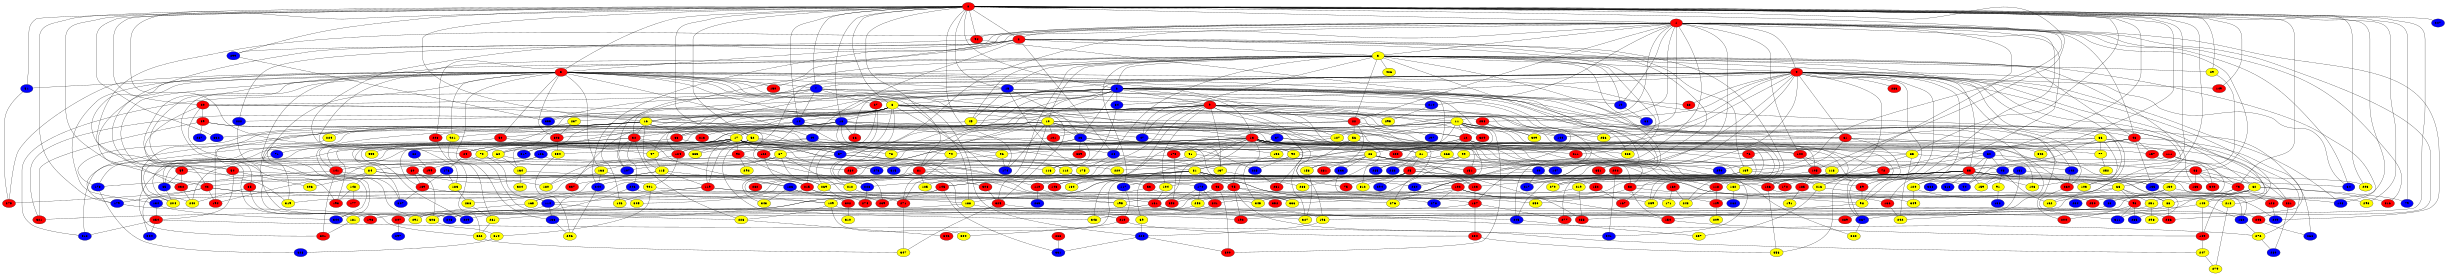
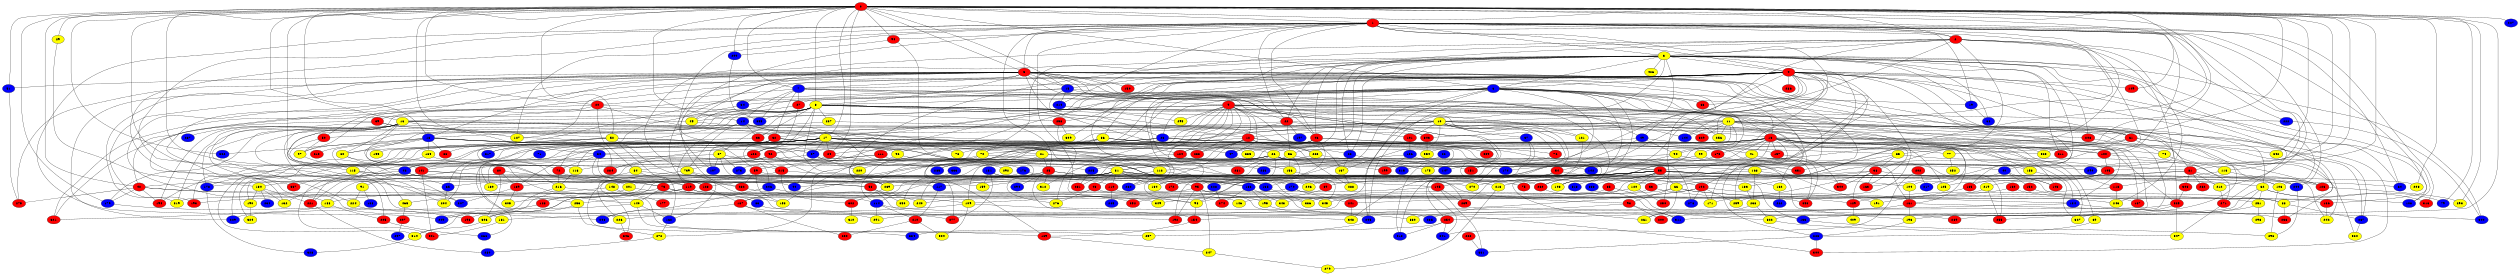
edge "3" -- "29": removed
edge "8" -- "21": now "8" -- "171"
node "921": label "921" -> "121"
edge "11" -- "21": removed
node "555": label "555" -> "155"
edge "17" -- "240": now "17" -- "314"
edge "127" -- "216": now "116" -- "216"
edge "60" -- "164": removed
edge "26" -- "191": added
node "139": label "139" -> "739"
edge "56" -- "184": added
edge "84" -- "148": now "31" -- "148"
node "901": label "901" -> "201"
edge "354" -- "296": now "106" -- "296"
edge "91" -- "224": added
node "190": added
node "165": label "165" -> "465"
node "153": added
node "330": added
node "209": label "209" -> "409"
edge "261" -- "322": now "238" -- "322"
node "356": removed
